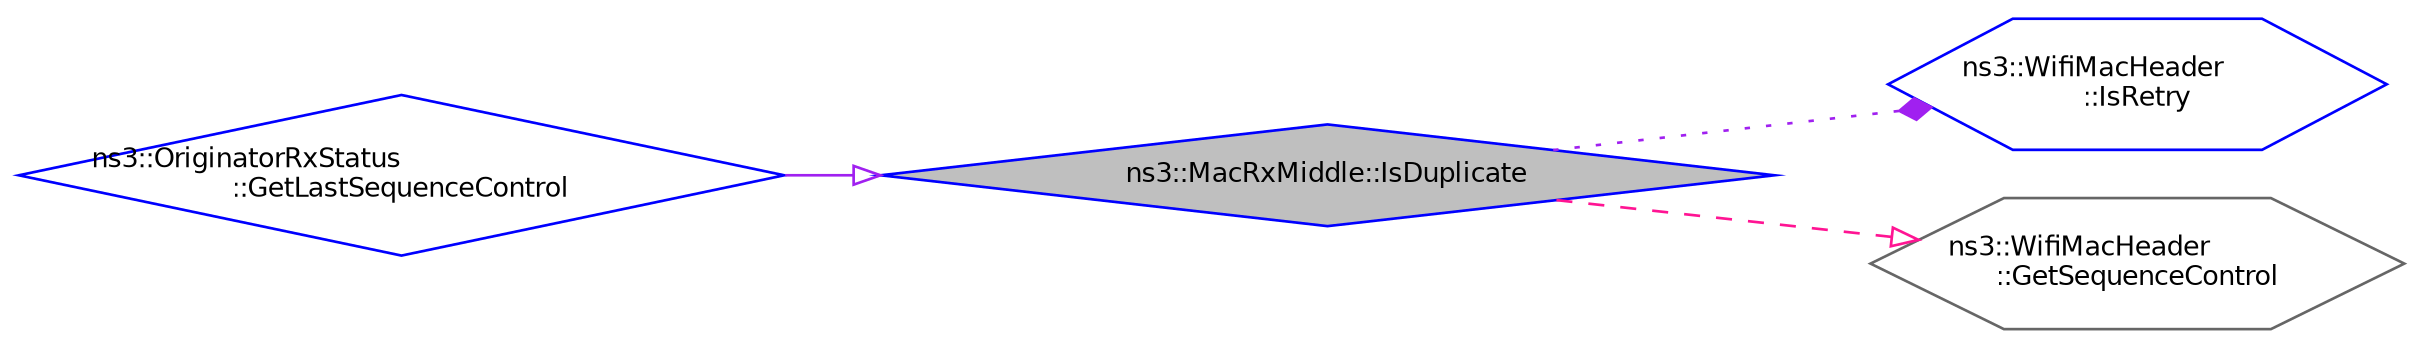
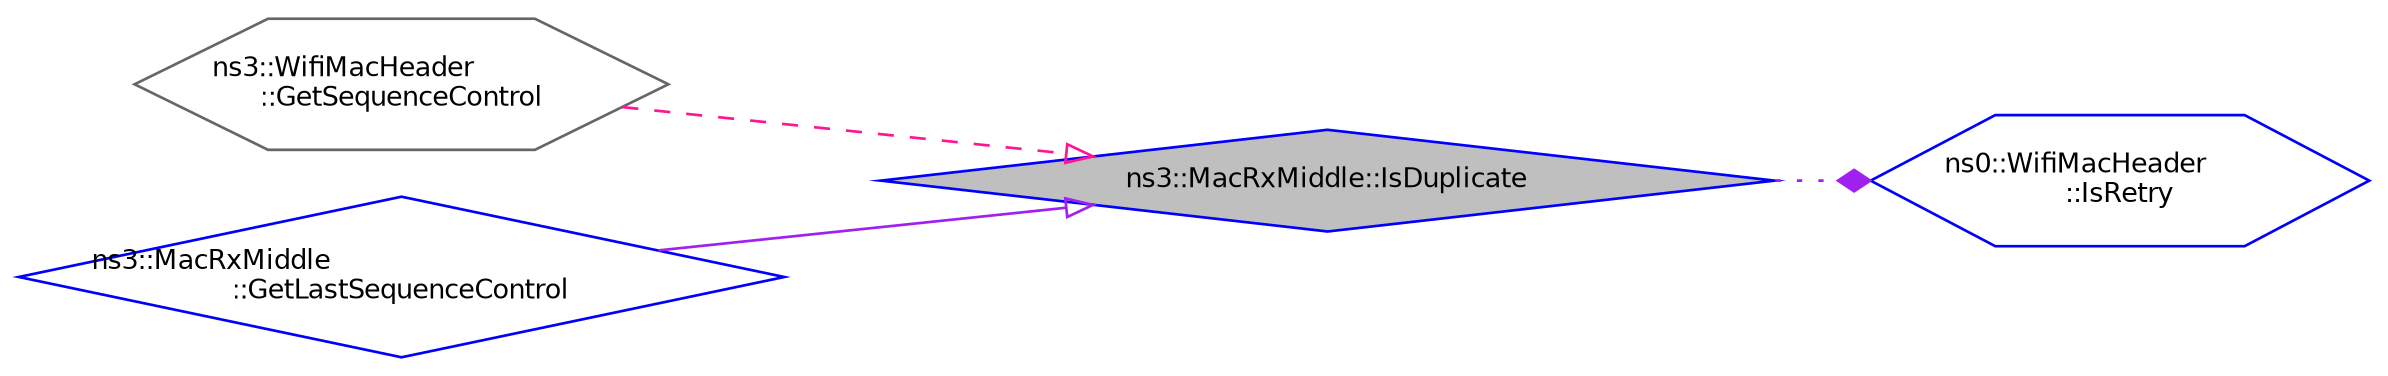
node "ns3::WifiMacHeader ::IsRetry": label "ns3::WifiMacHeader ::IsRetry" -> "ns0::WifiMacHeader ::IsRetry"
node "ns3::OriginatorRxStatus ::GetLastSequenceControl": label "ns3::OriginatorRxStatus ::GetLastSequenceControl" -> "ns3::MacRxMiddle ::GetLastSequenceControl"
edge "ns3::MacRxMiddle::IsDuplicate" -> "ns3::WifiMacHeader ::GetSequenceControl": reversed
